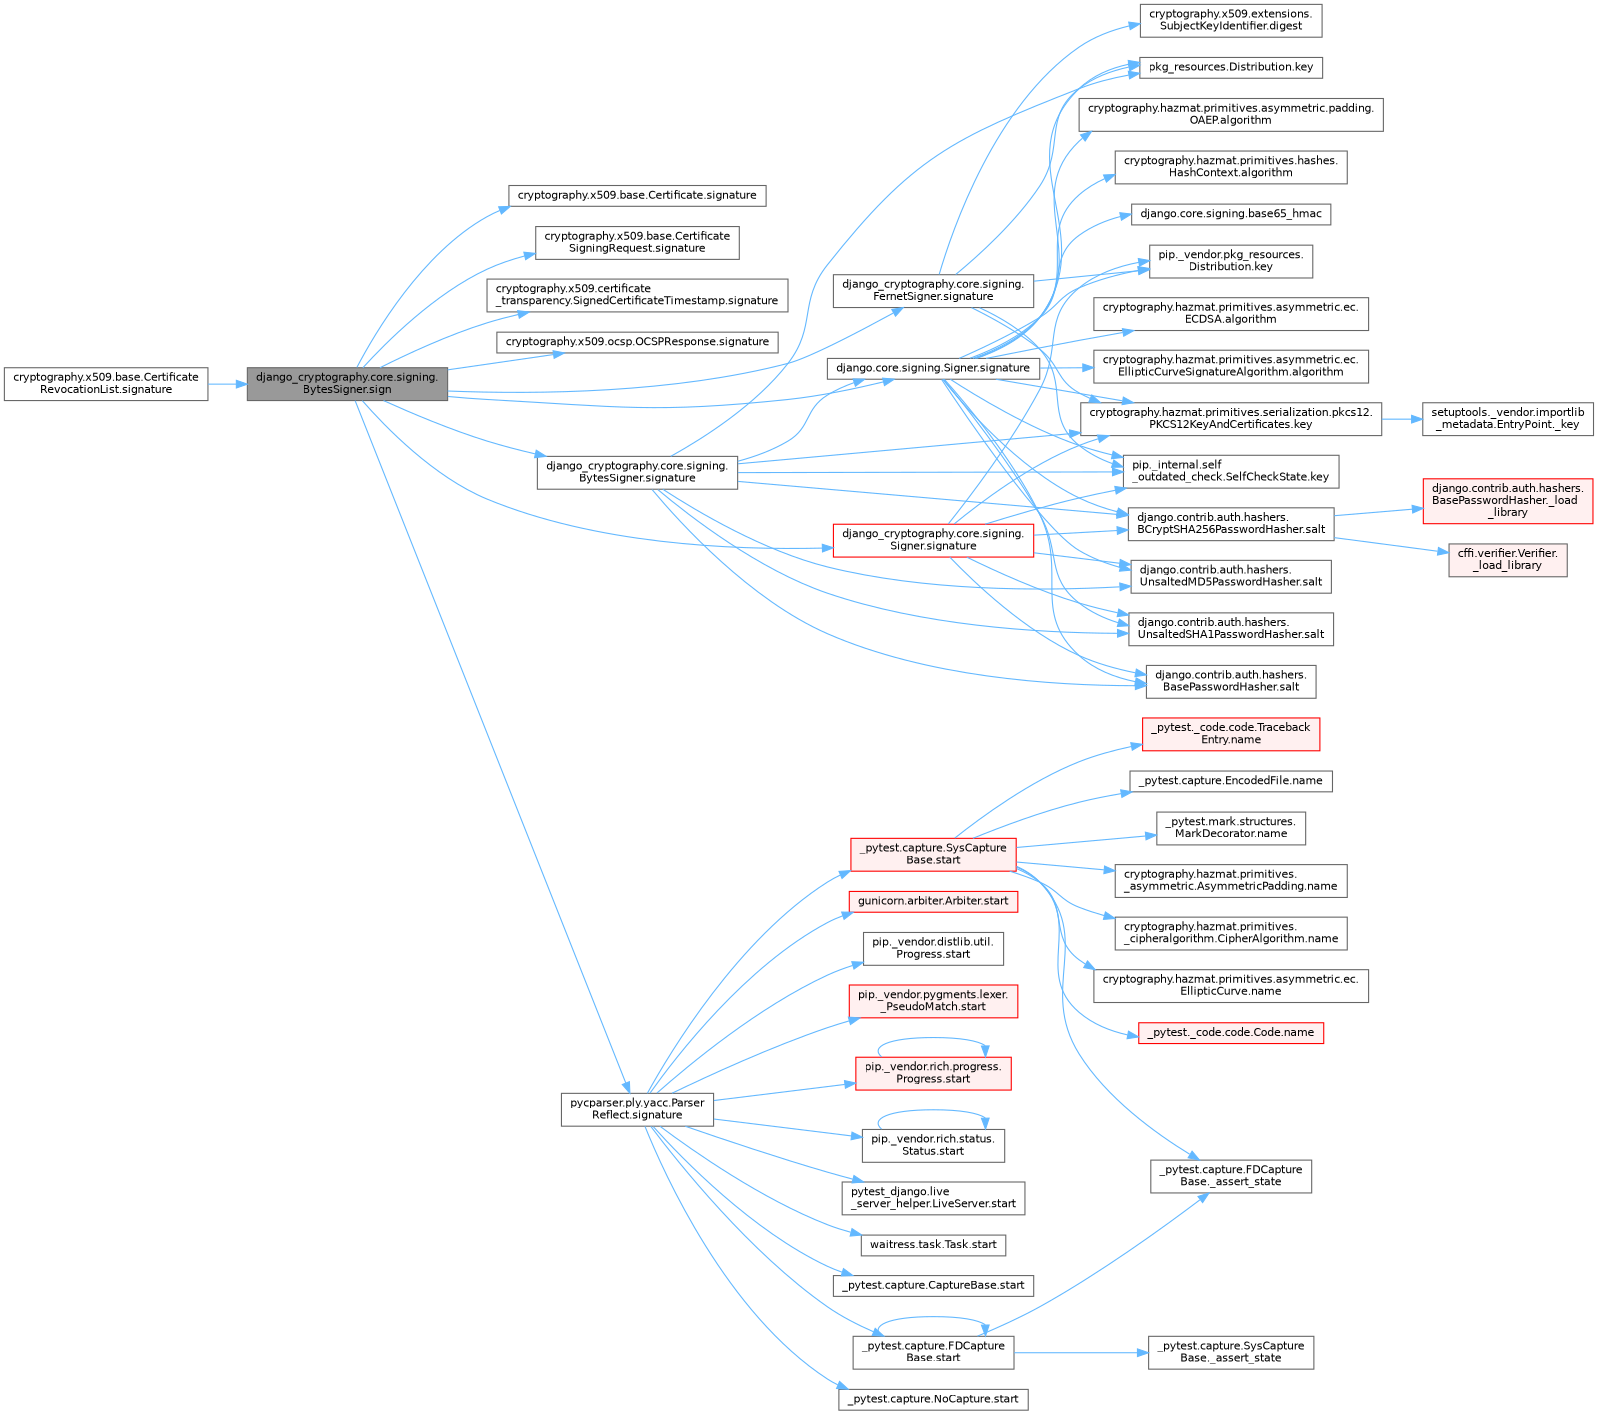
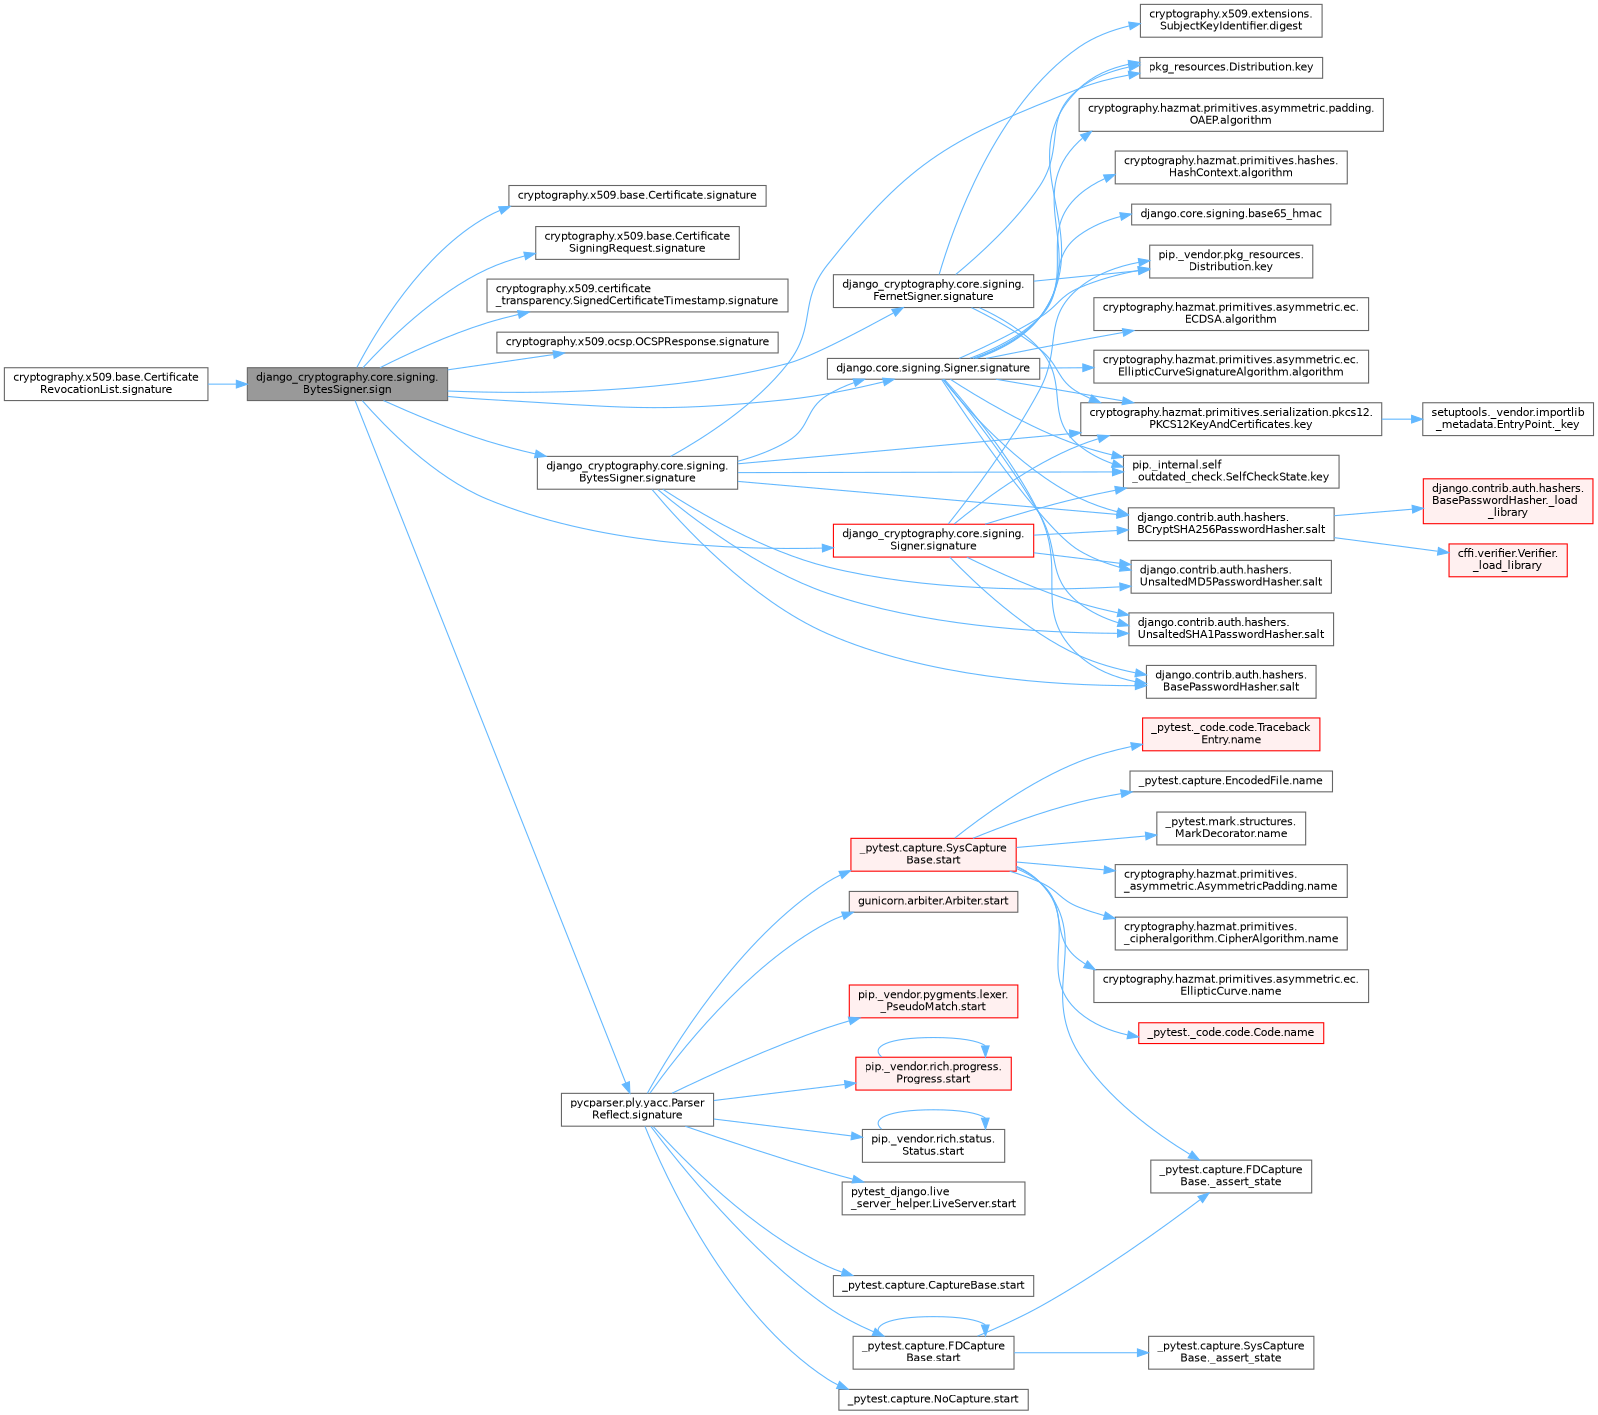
node "cffi.verifier.Verifier. _load_library": color grey40 -> red
node "gunicorn.arbiter.Arbiter.start": color red -> grey40
node "pip._vendor.distlib.util. Progress.start": removed
node "waitress.task.Task.start": removed
